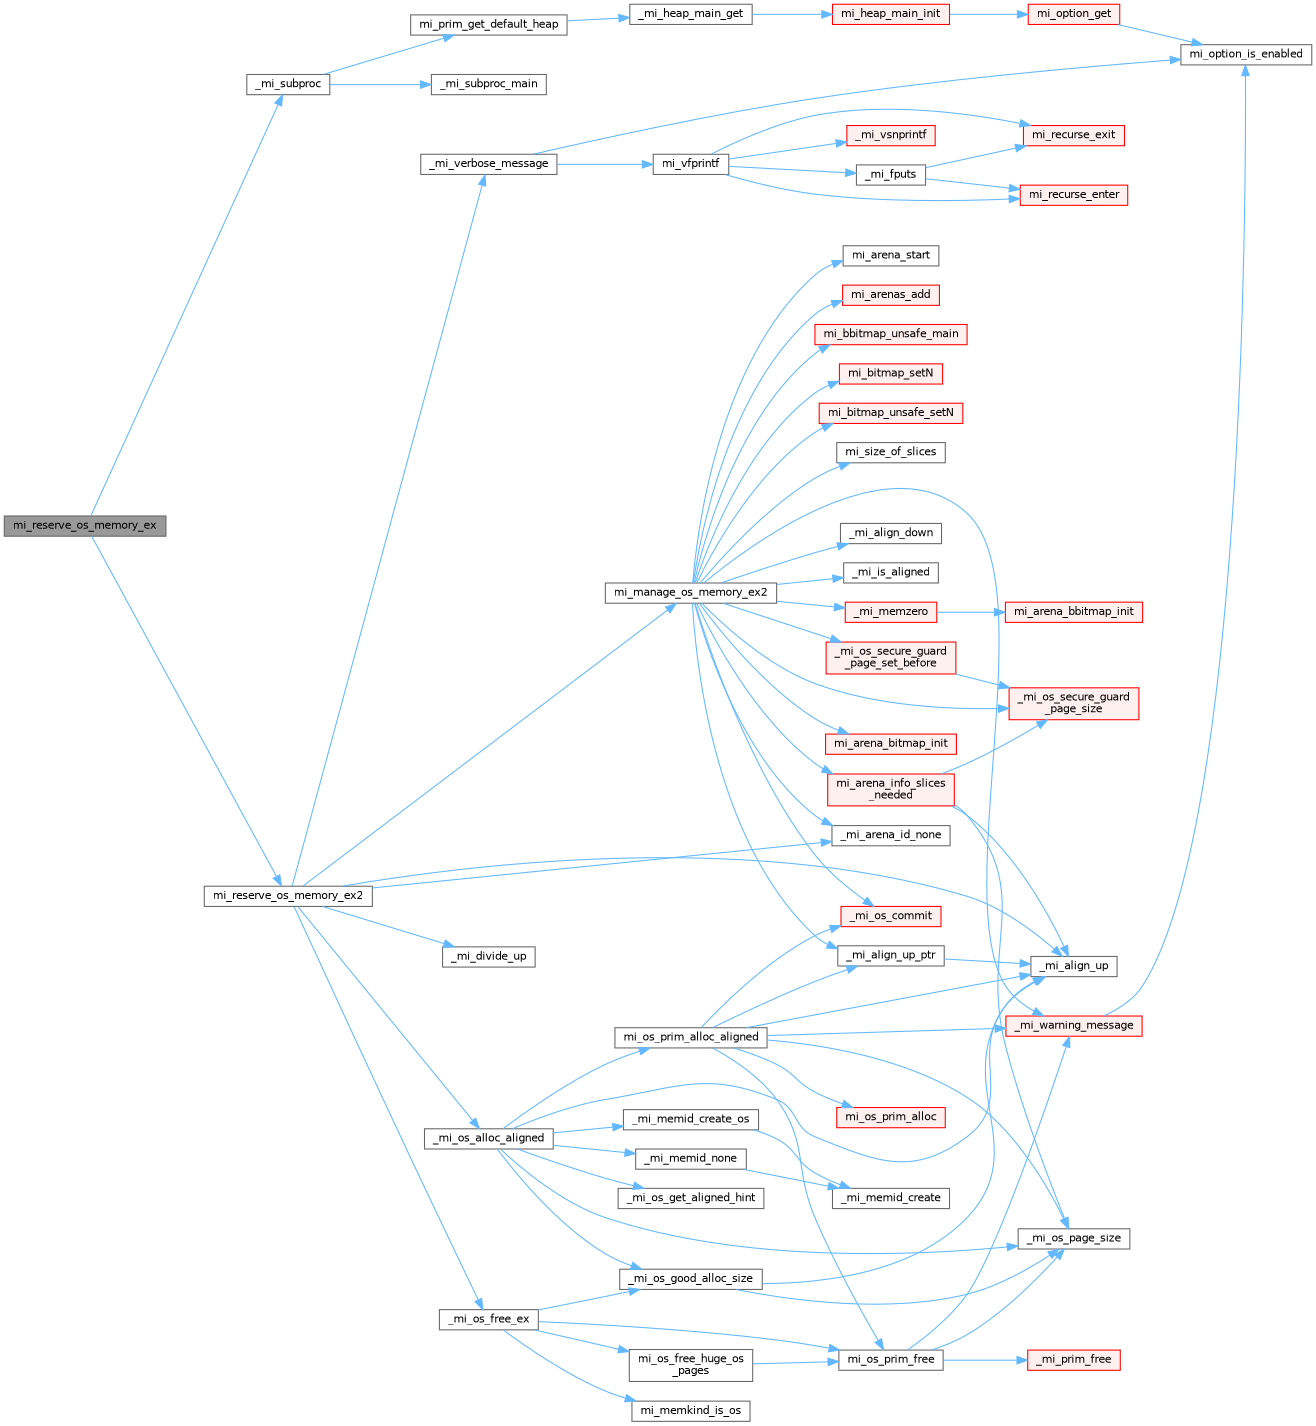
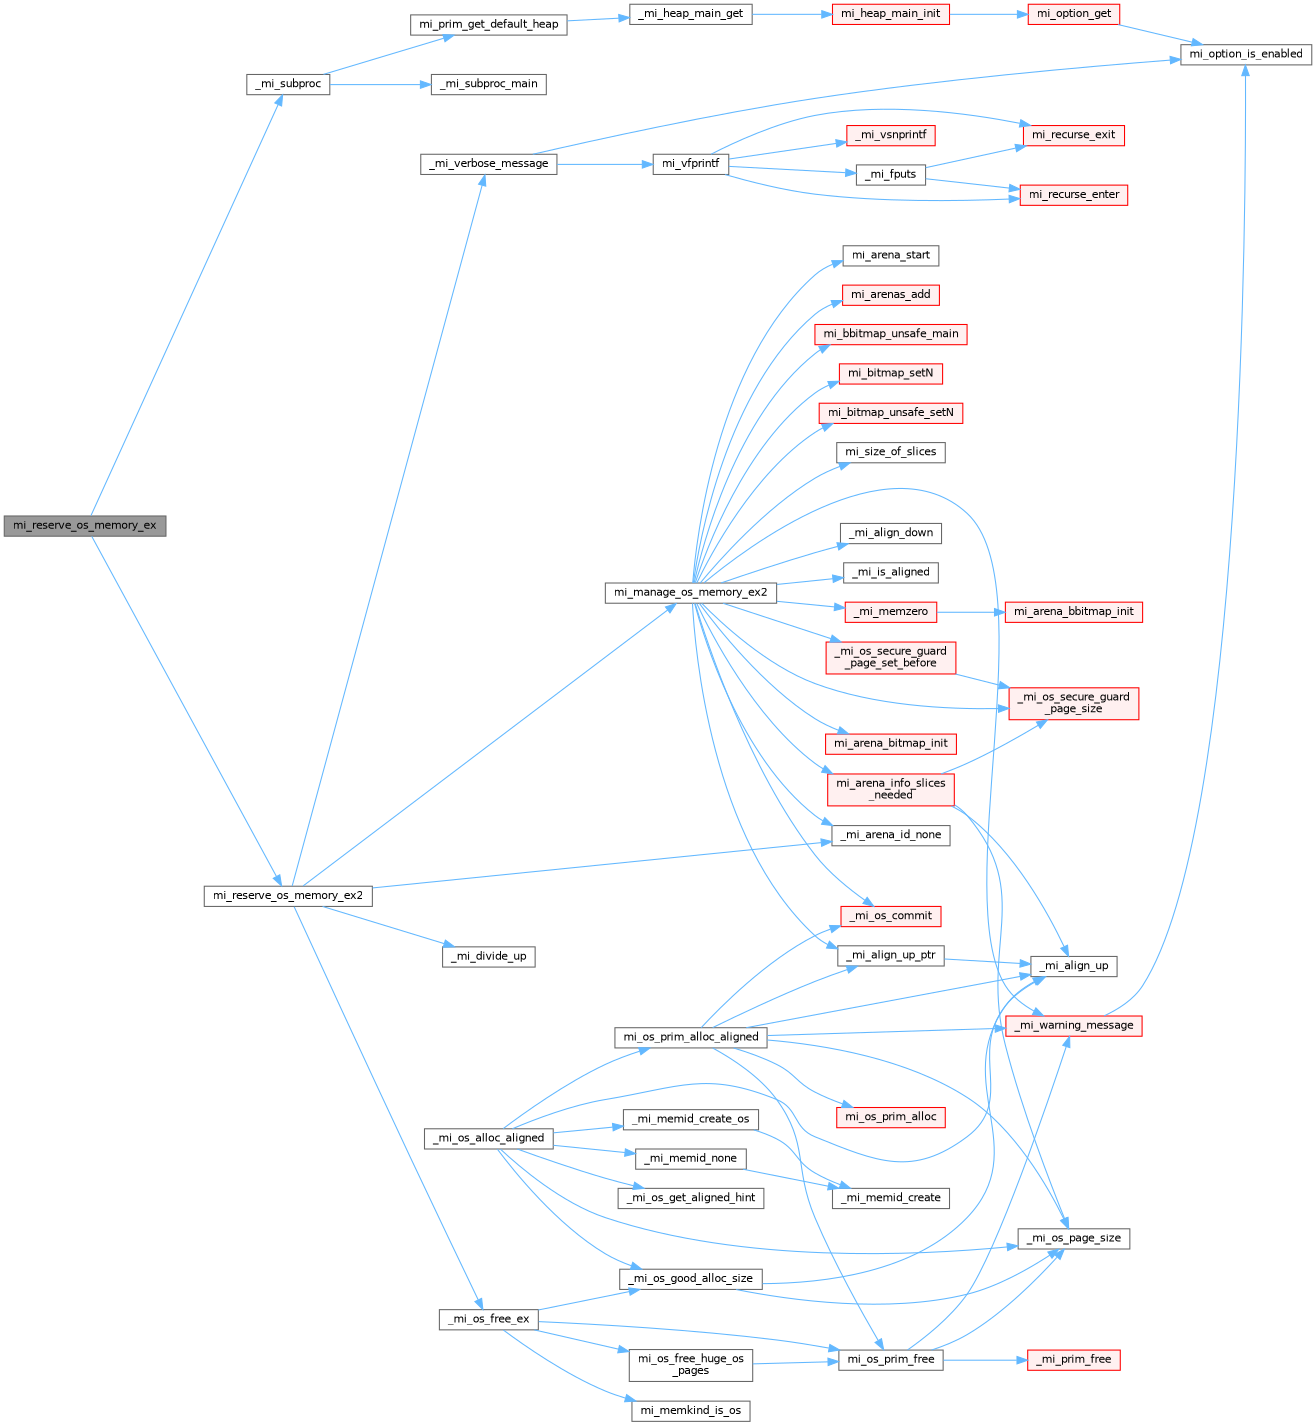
edge "mi_reserve_os_memory_ex2" -> "_mi_align_up": removed
edge "mi_reserve_os_memory_ex2" -> "_mi_os_alloc_aligned": removed
